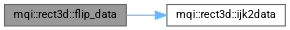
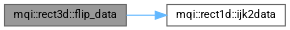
node "mqi::rect3d::ijk2data": label "mqi::rect3d::ijk2data" -> "mqi::rect1d::ijk2data"
